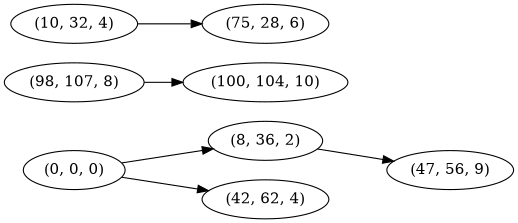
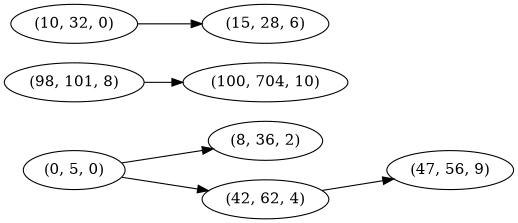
node "(10, 32, 4)": label "(10, 32, 4)" -> "(10, 32, 0)"
node "(75, 28, 6)": label "(75, 28, 6)" -> "(15, 28, 6)"
node "(98, 107, 8)": label "(98, 107, 8)" -> "(98, 101, 8)"
node "(100, 104, 10)": label "(100, 104, 10)" -> "(100, 704, 10)"
edge "(8, 36, 2)" -> "(47, 56, 9)": now "(42, 62, 4)" -> "(47, 56, 9)"
node "(0, 0, 0)": label "(0, 0, 0)" -> "(0, 5, 0)"
